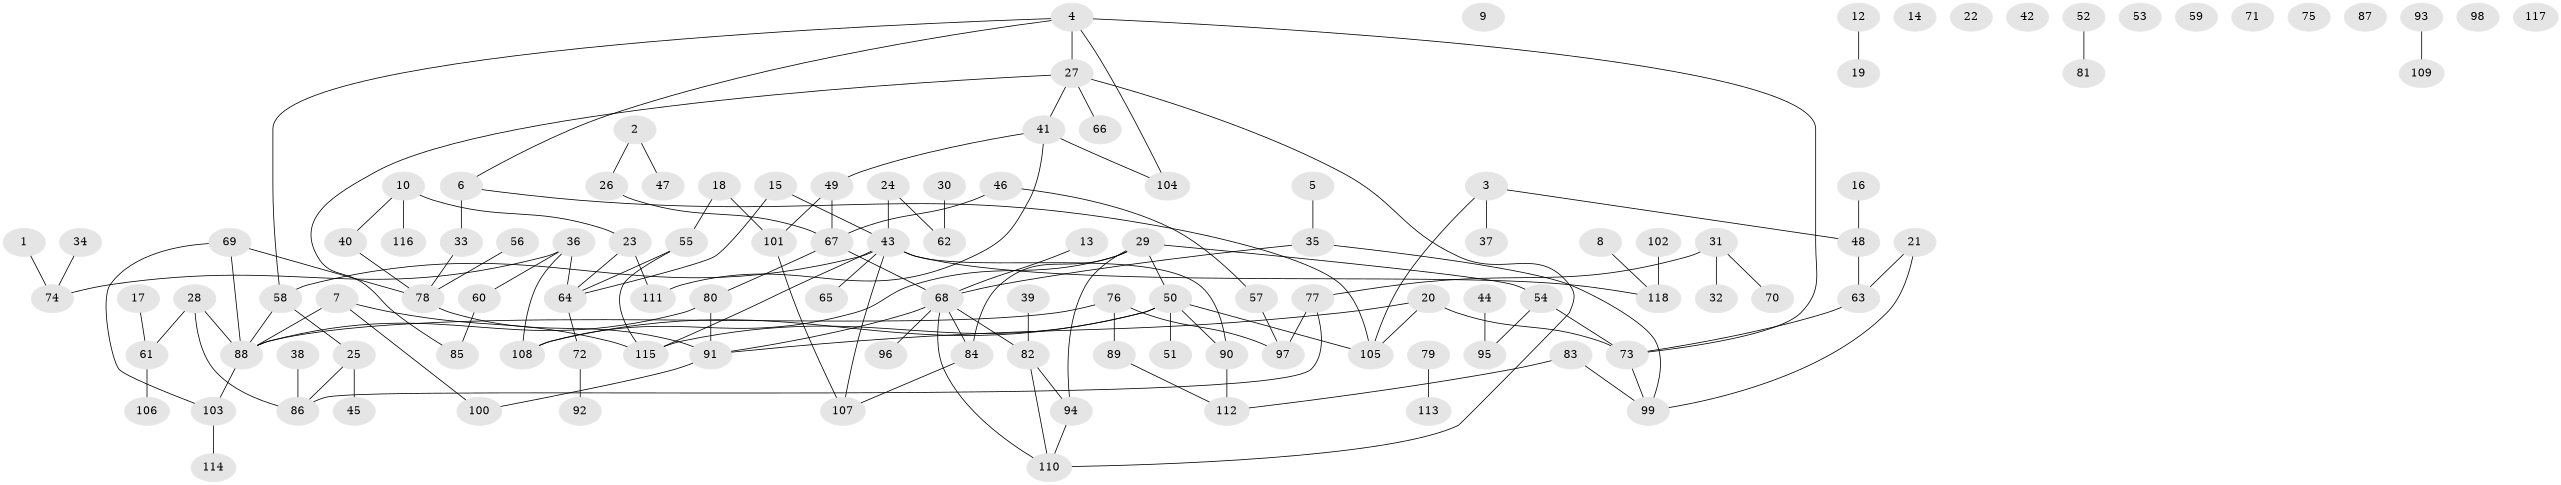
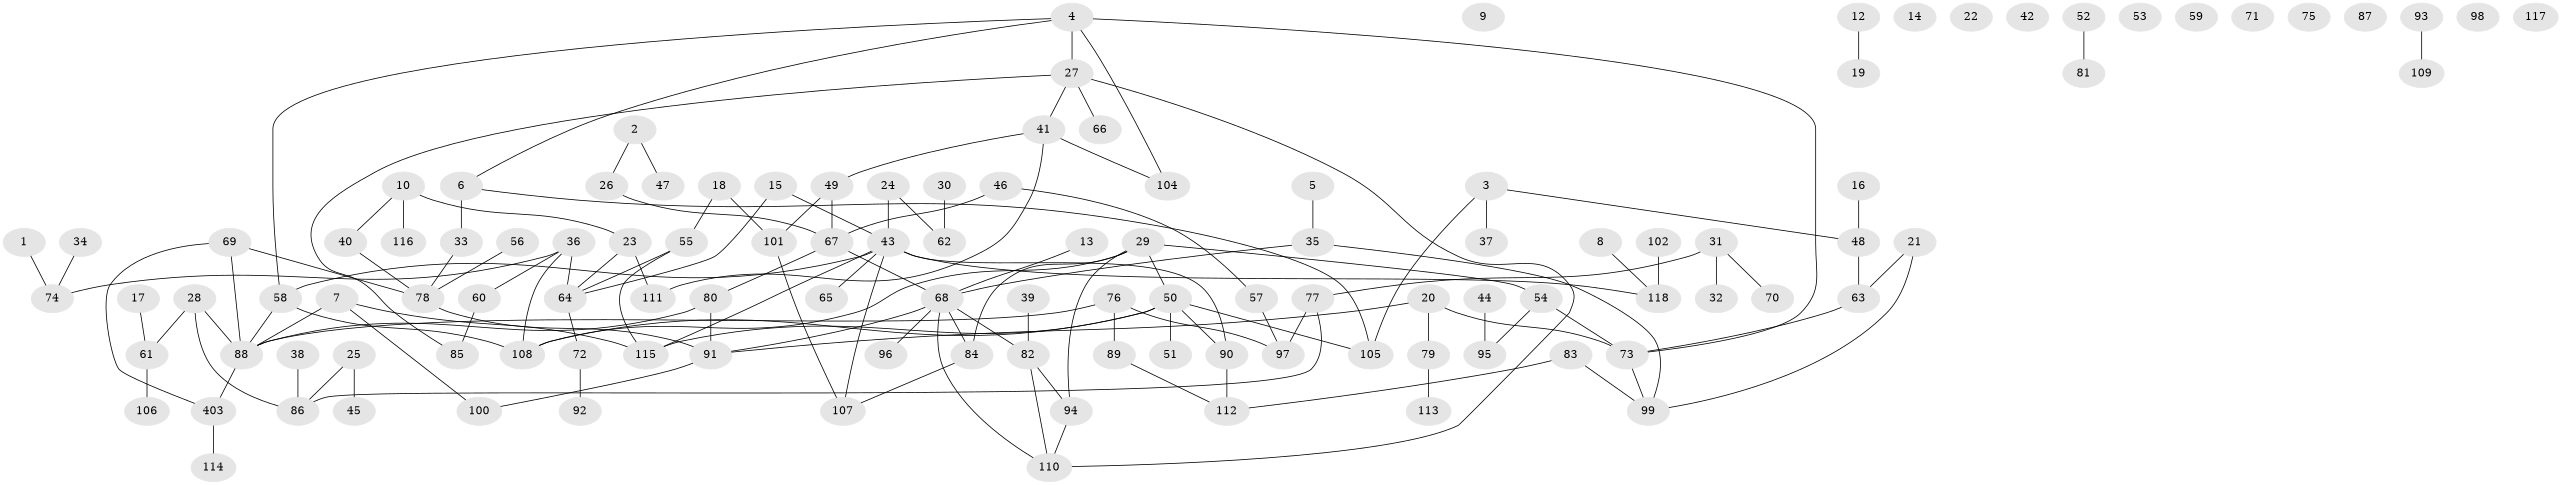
edge "58" -- "25": now "58" -- "108"
edge "20" -- "105": now "20" -- "79"
node "103": label "103" -> "403"
